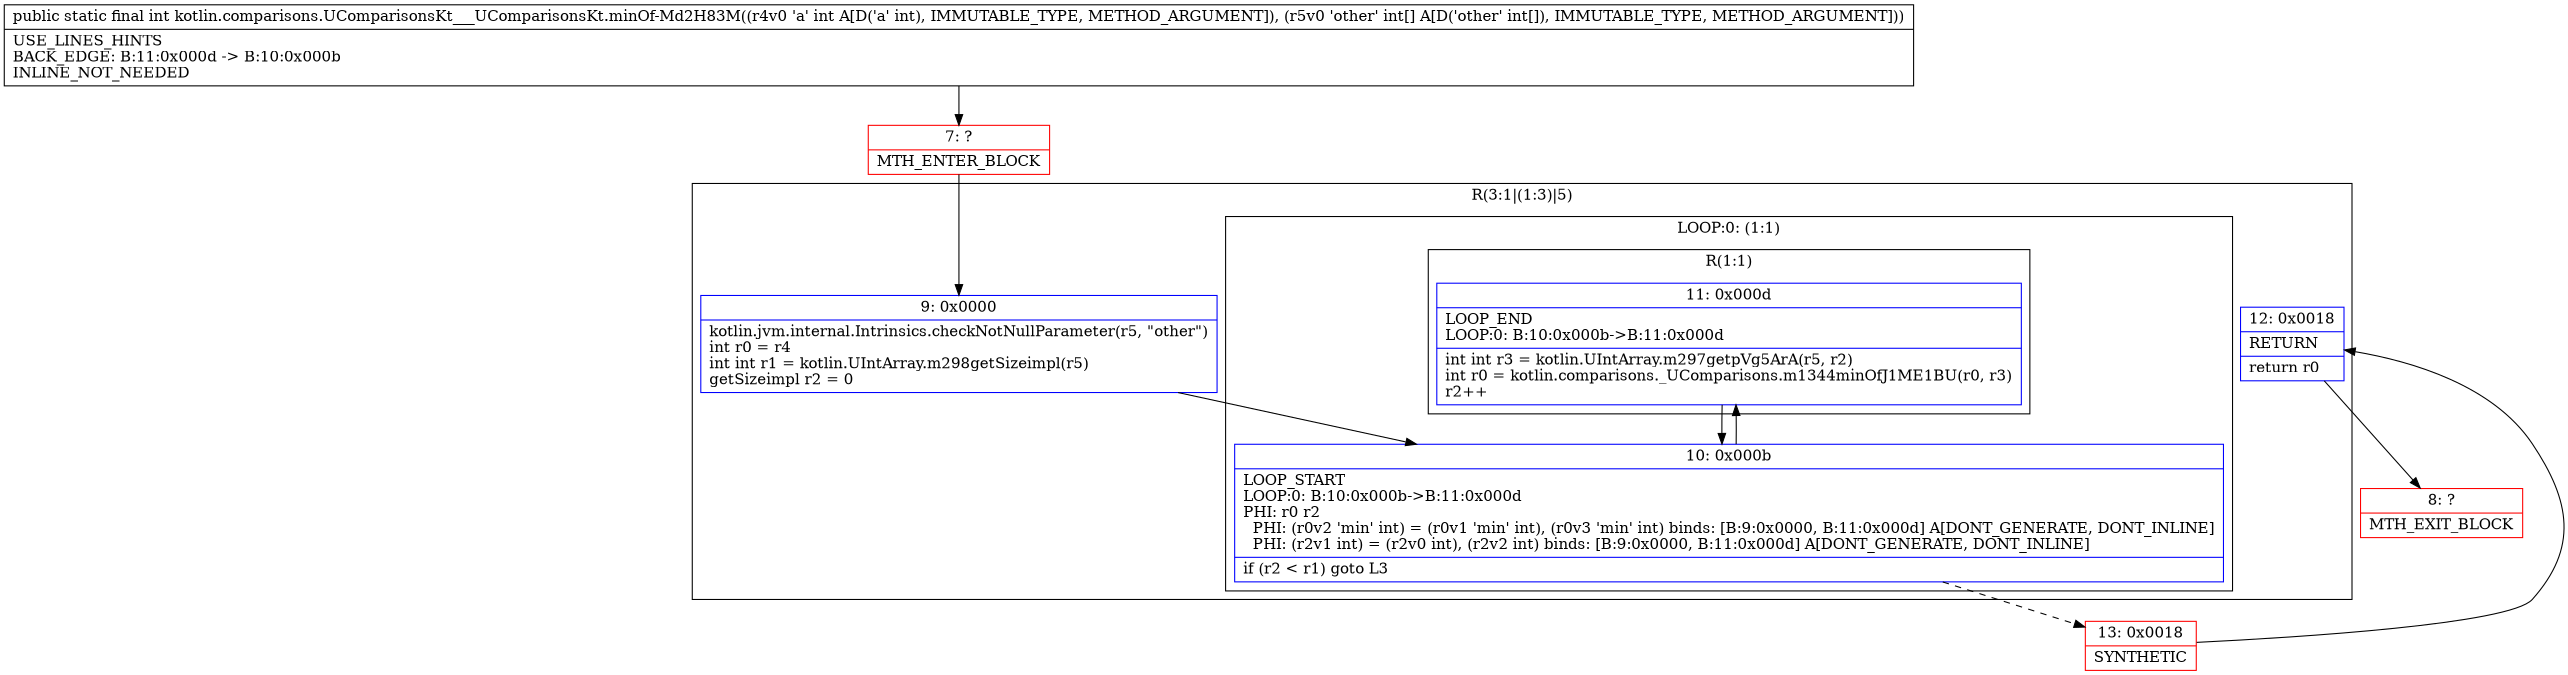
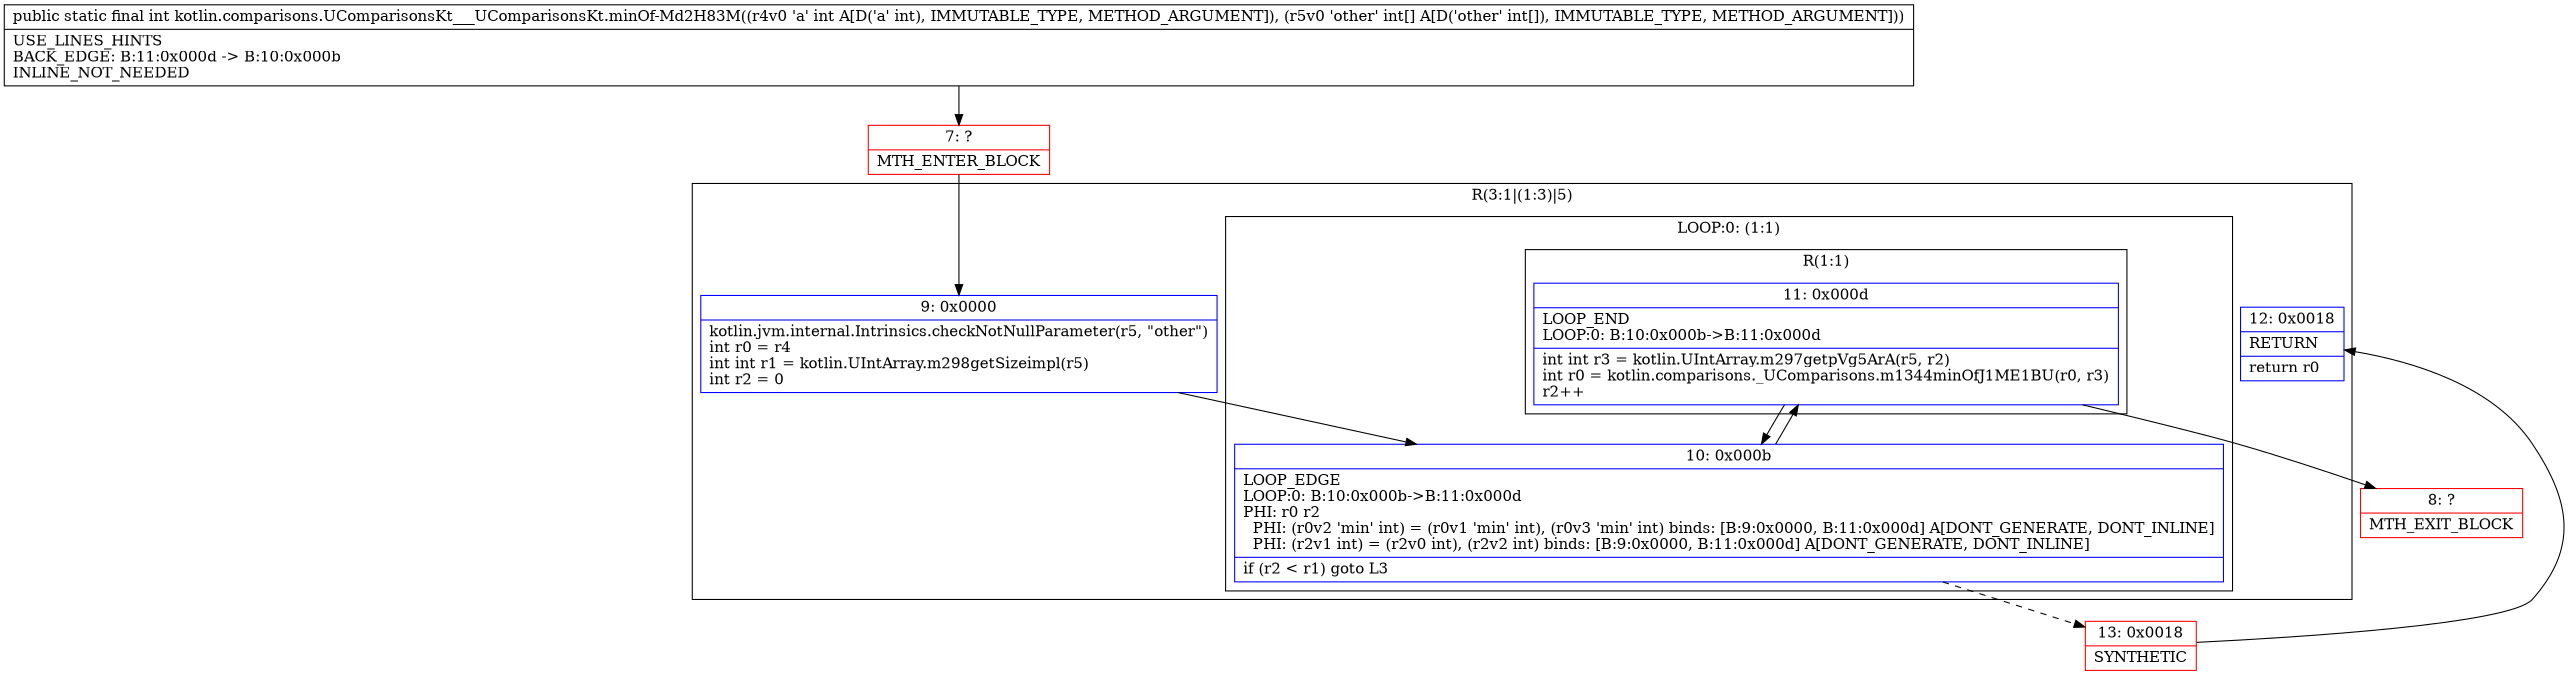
node "9: 0x0000": text "getSizeimpl r2 = 0" -> "int r2 = 0"
edge "12: 0x0018" -> "8: ?": now "11: 0x000d" -> "8: ?"
node "10: 0x000b": text "LOOP_START" -> "LOOP_EDGE"
